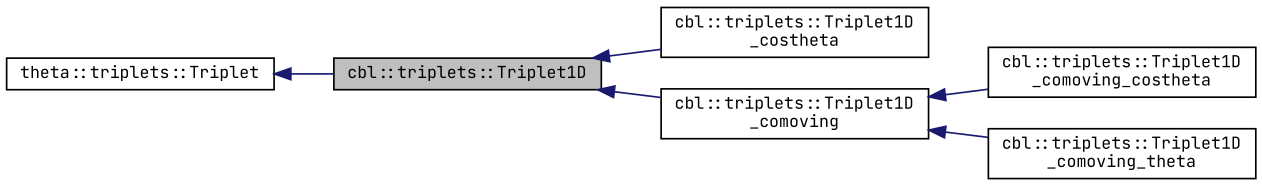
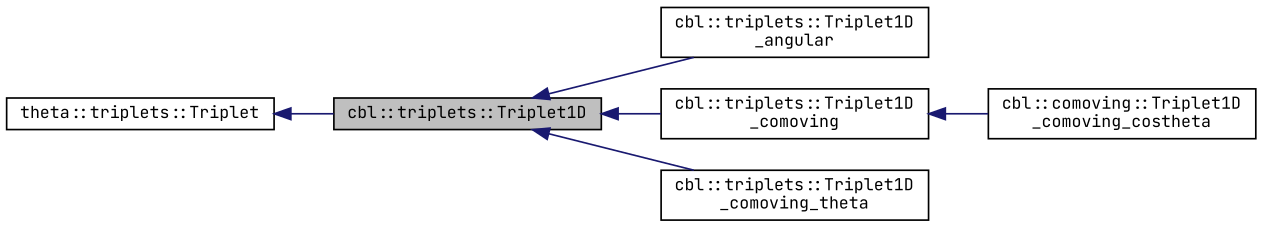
node "cbl::triplets::Triplet1D _costheta": label "cbl::triplets::Triplet1D _costheta" -> "cbl::triplets::Triplet1D _angular"
node "cbl::triplets::Triplet1D _comoving_costheta": label "cbl::triplets::Triplet1D _comoving_costheta" -> "cbl::comoving::Triplet1D _comoving_costheta"
edge "cbl::triplets::Triplet1D _comoving_theta" -> "cbl::triplets::Triplet1D _comoving": now "cbl::triplets::Triplet1D _comoving_theta" -> "cbl::triplets::Triplet1D"
